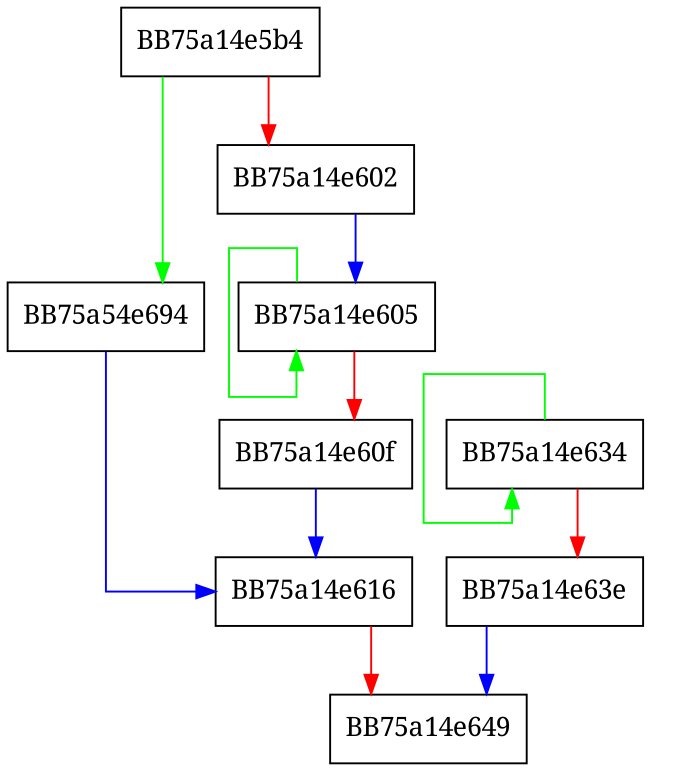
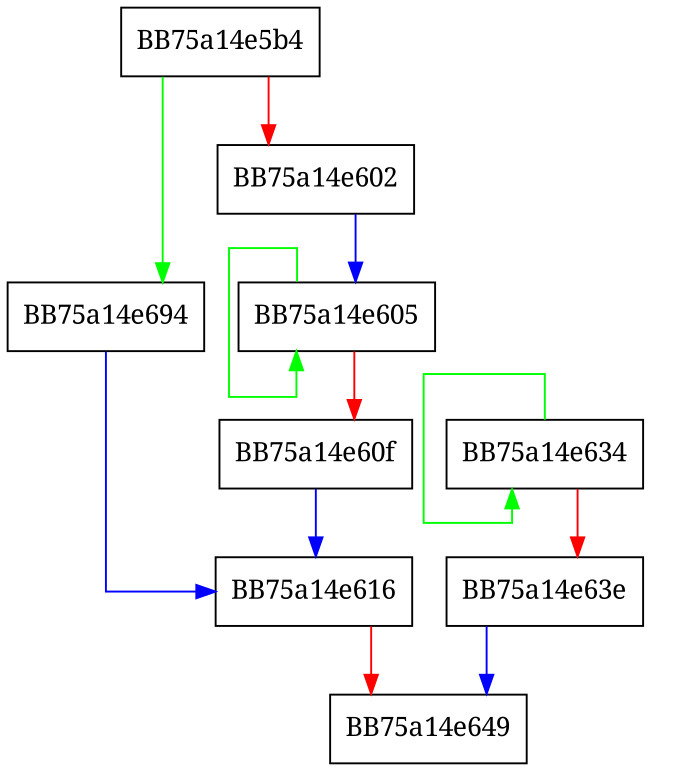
node "BB75a54e694": label "BB75a54e694" -> "BB75a14e694"
